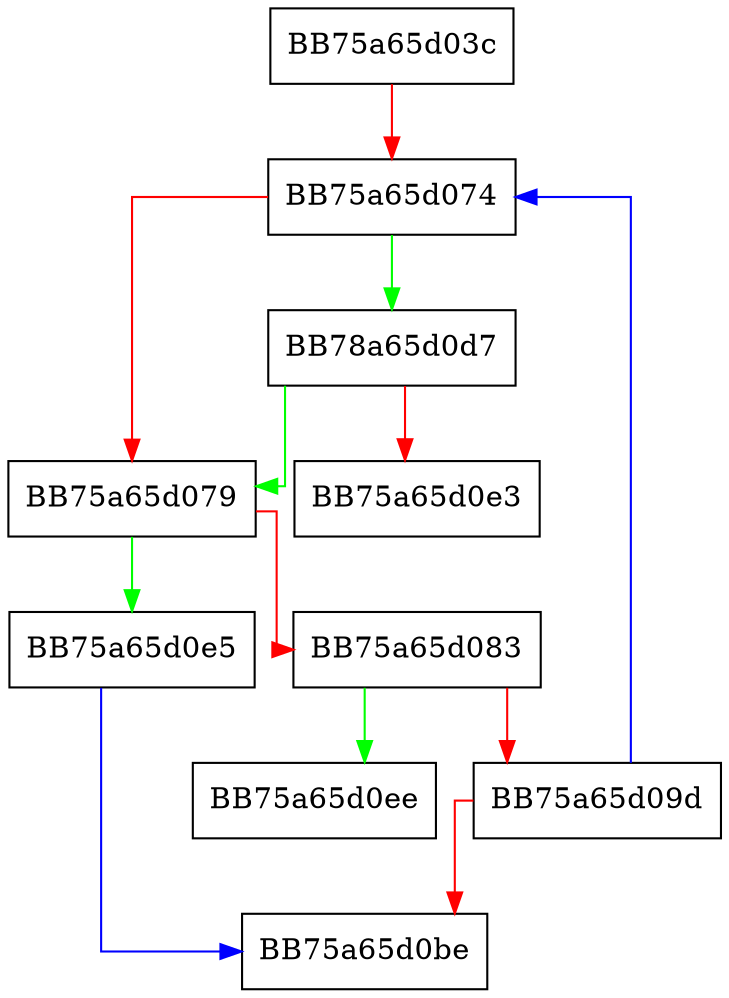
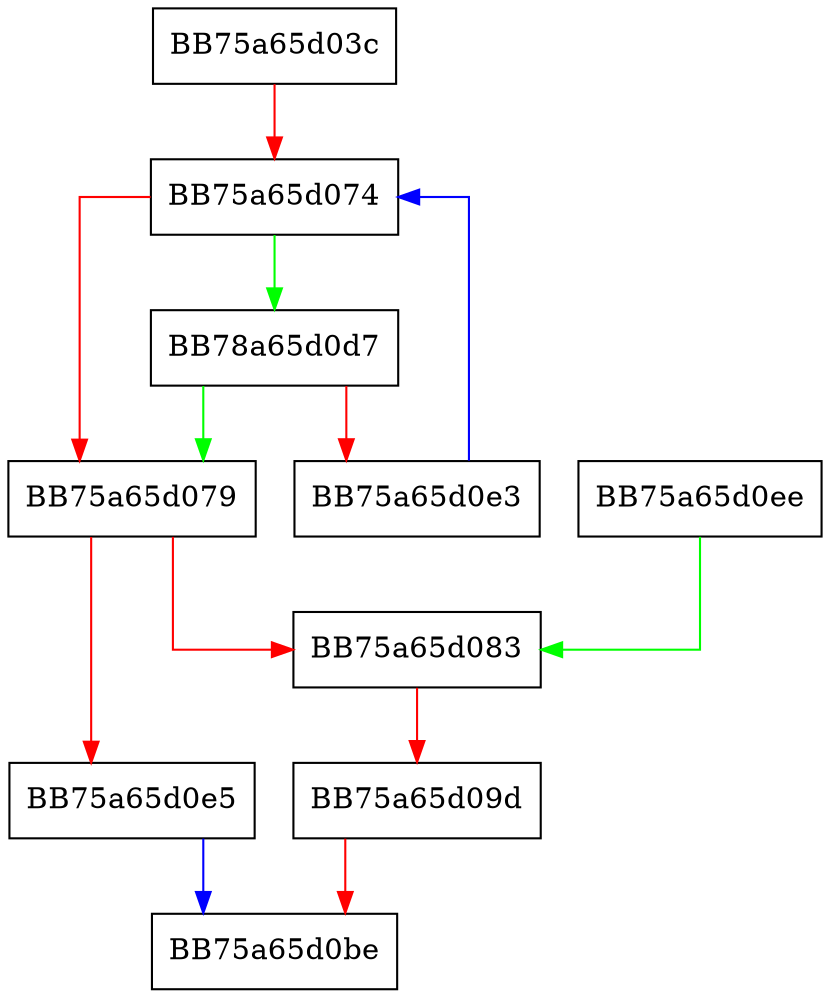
edge "BB75a65d09d" -> "BB75a65d074": now "BB75a65d0e3" -> "BB75a65d074"
edge "BB75a65d079" -> "BB75a65d0e5": color green -> red
edge "BB75a65d083" -> "BB75a65d0ee": reversed
